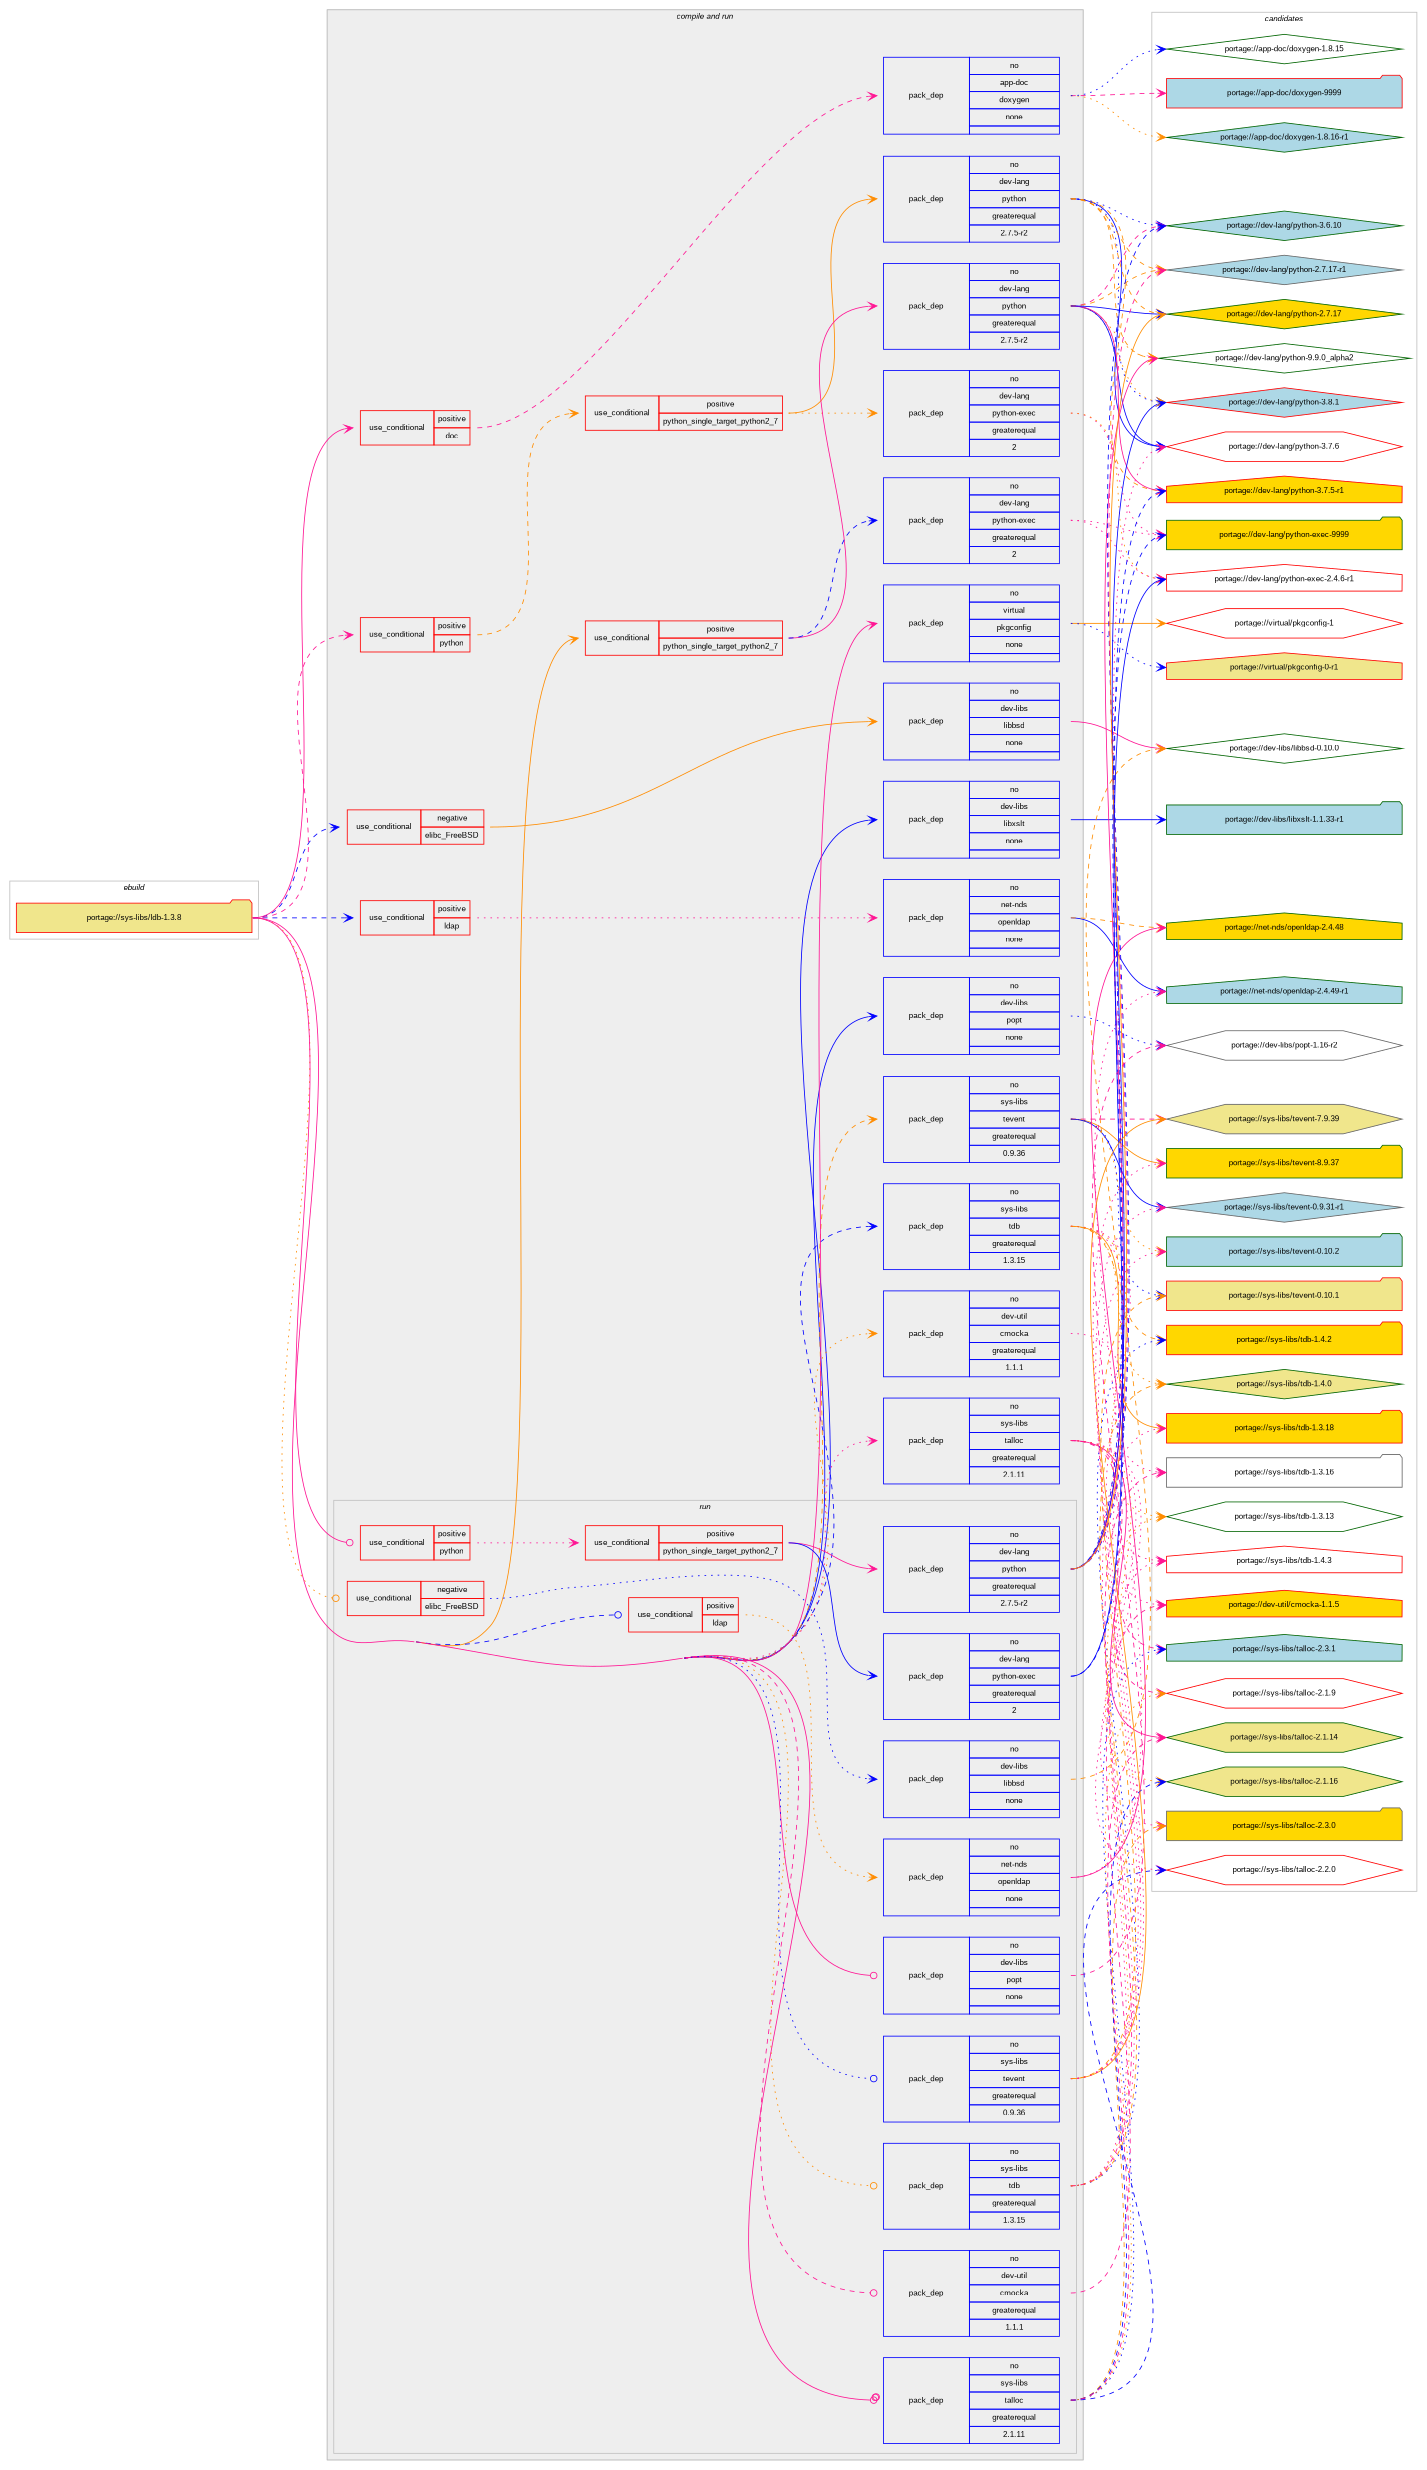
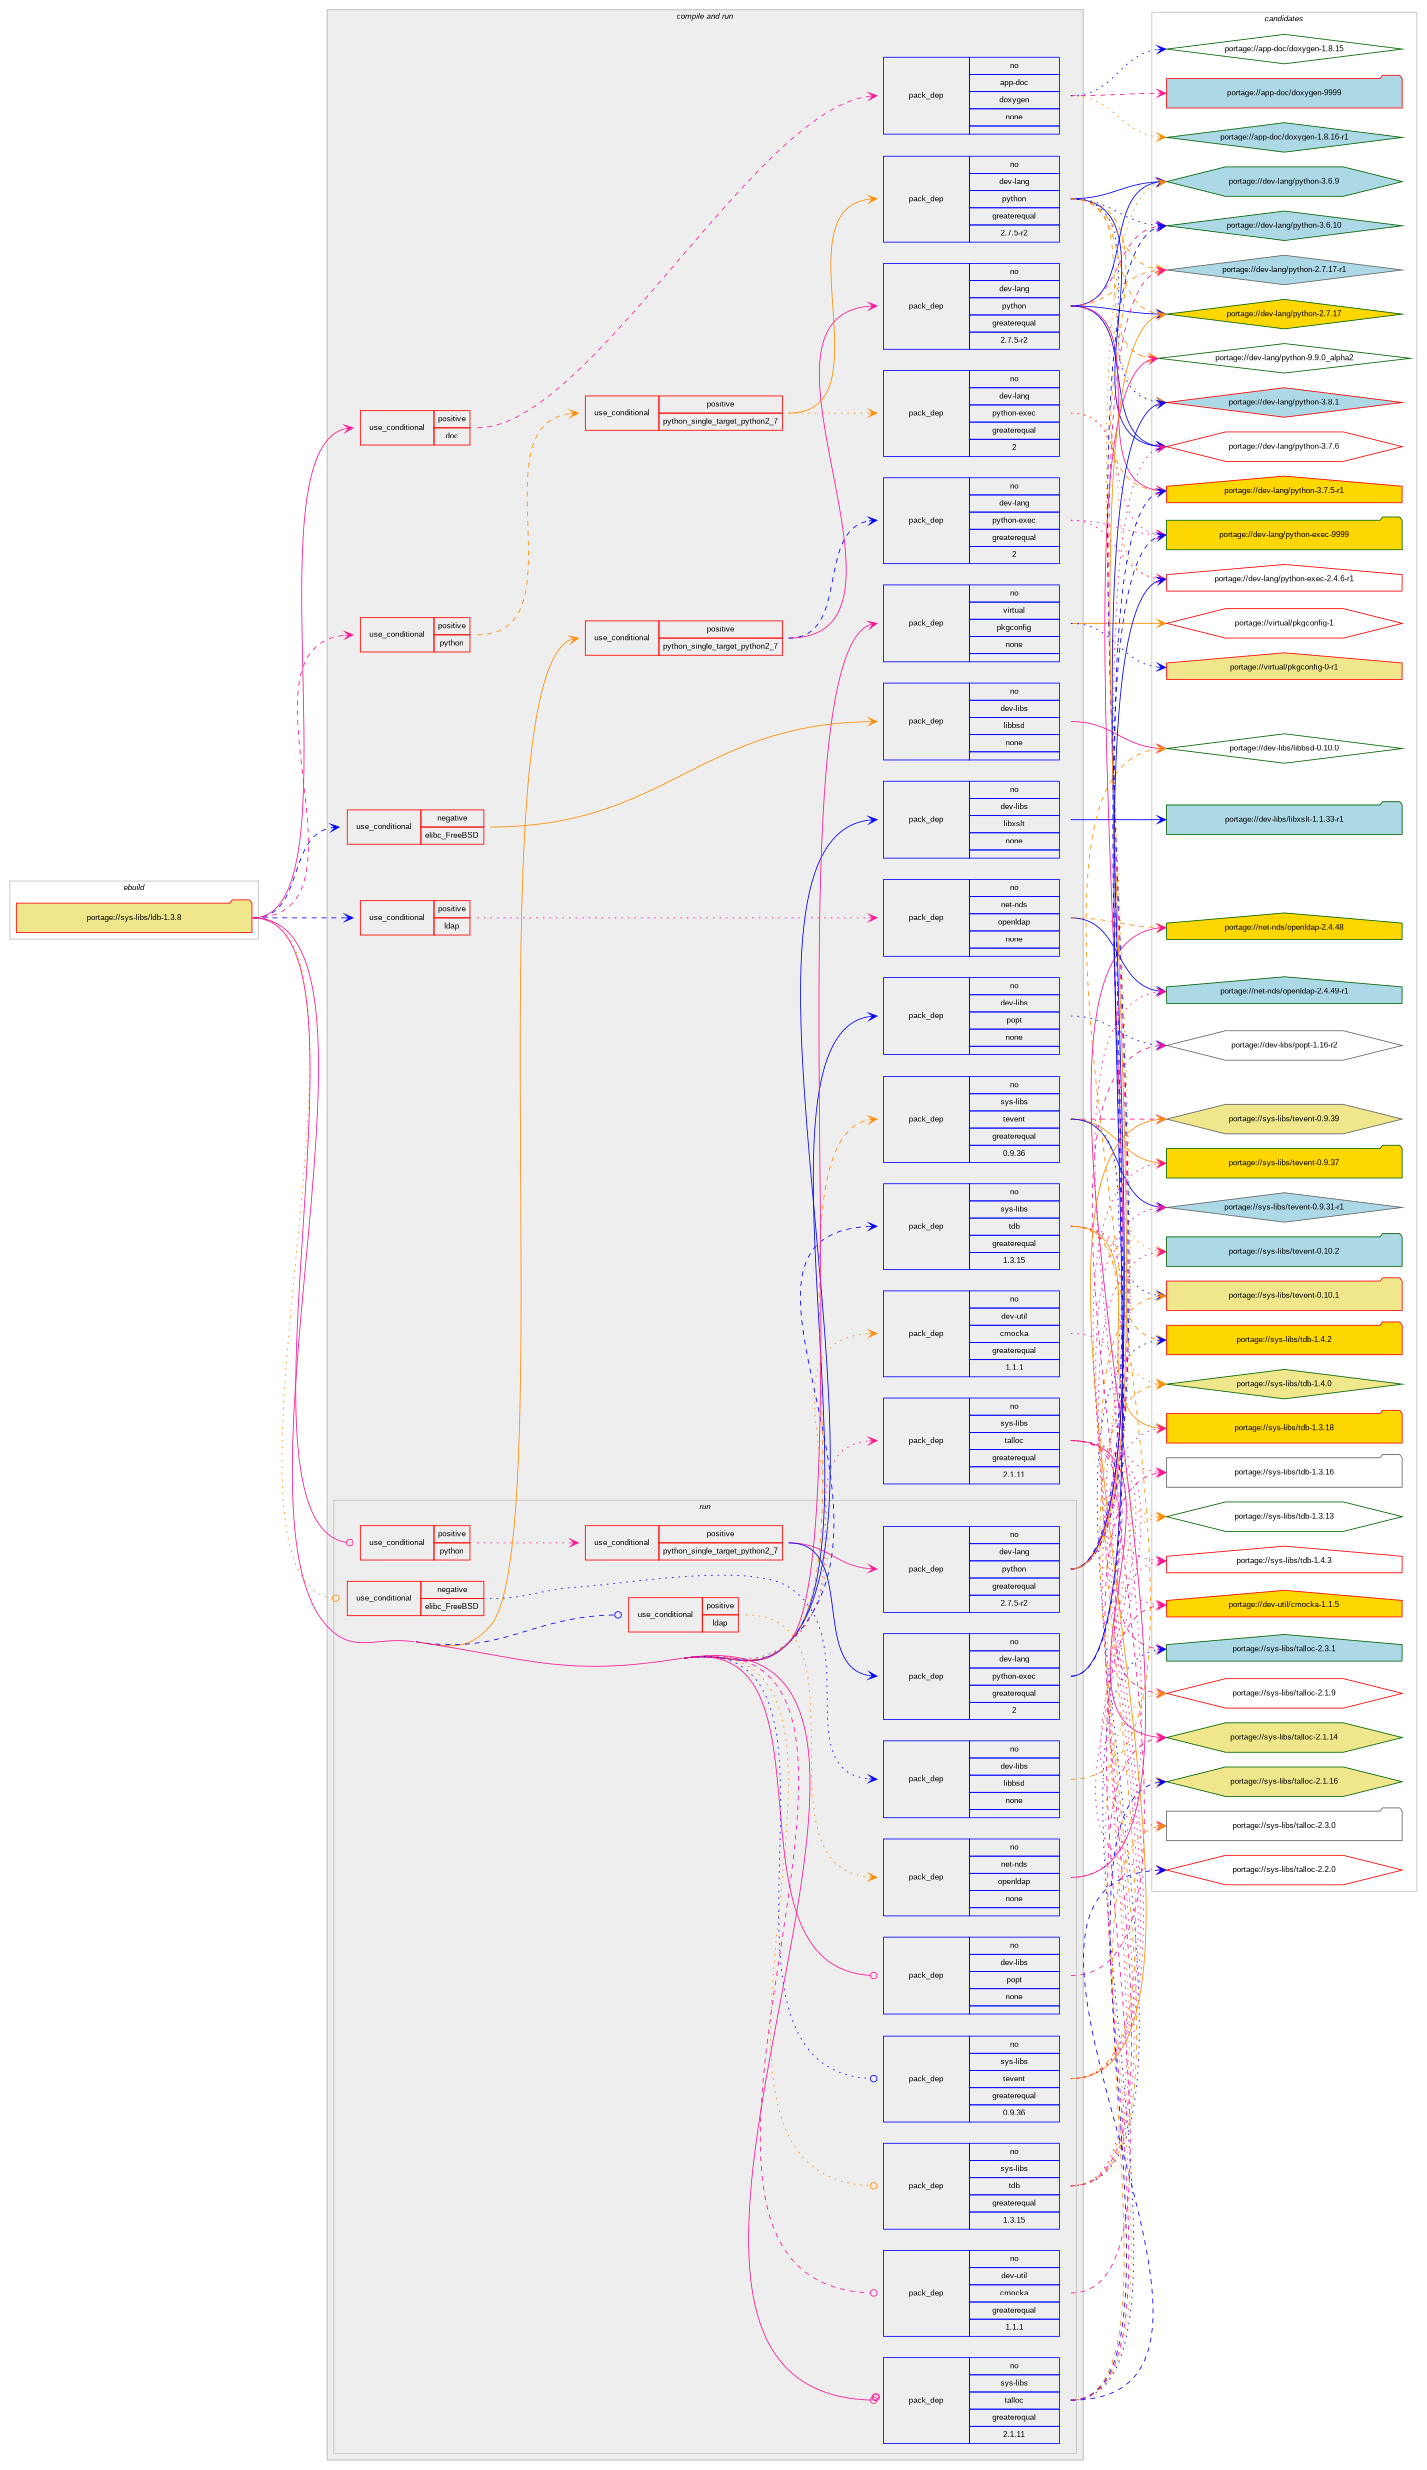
node "portage://dev-lang/python-3.6.9": added
node "portage://sys-libs/tevent-7.9.39": label "portage://sys-libs/tevent-7.9.39" -> "portage://sys-libs/tevent-0.9.39"
node "portage://sys-libs/tevent-8.9.37": label "portage://sys-libs/tevent-8.9.37" -> "portage://sys-libs/tevent-0.9.37"
node "portage://sys-libs/talloc-2.3.0": fillcolor gold -> white
